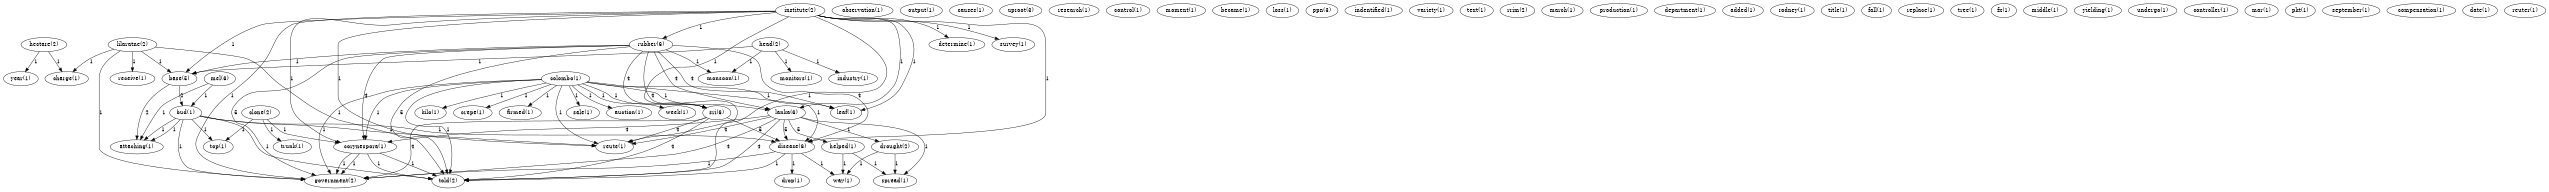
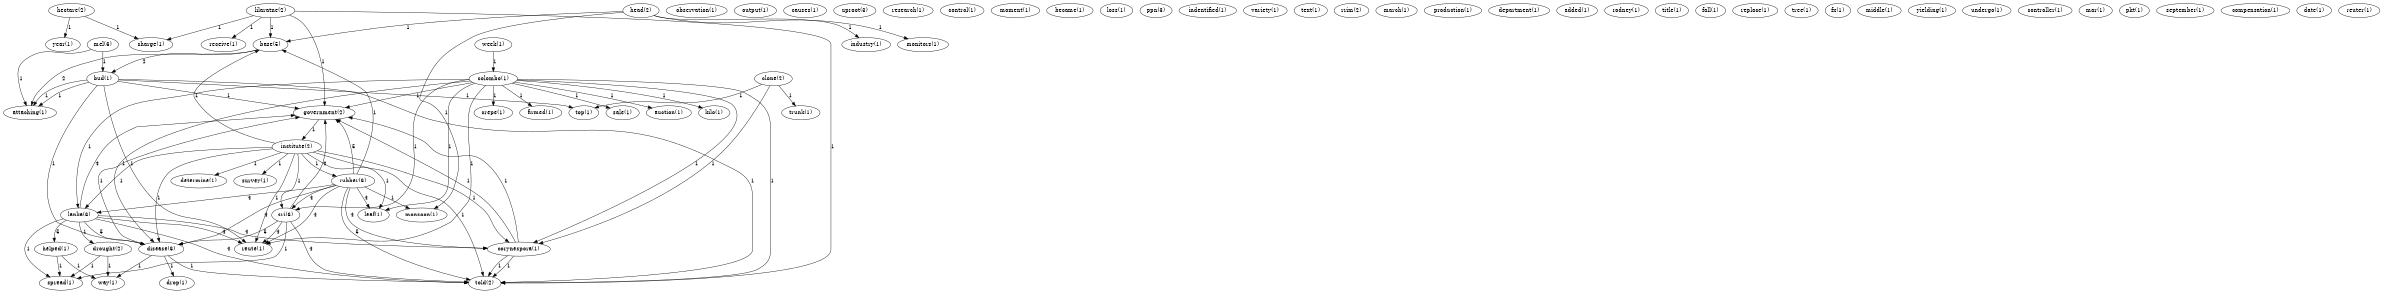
edge "institute(2)" -> "government(2)": reversed
edge "colombo(1)" -> "week(1)": reversed
edge "sri(6)" -> "spread(1)": added, label "1"
